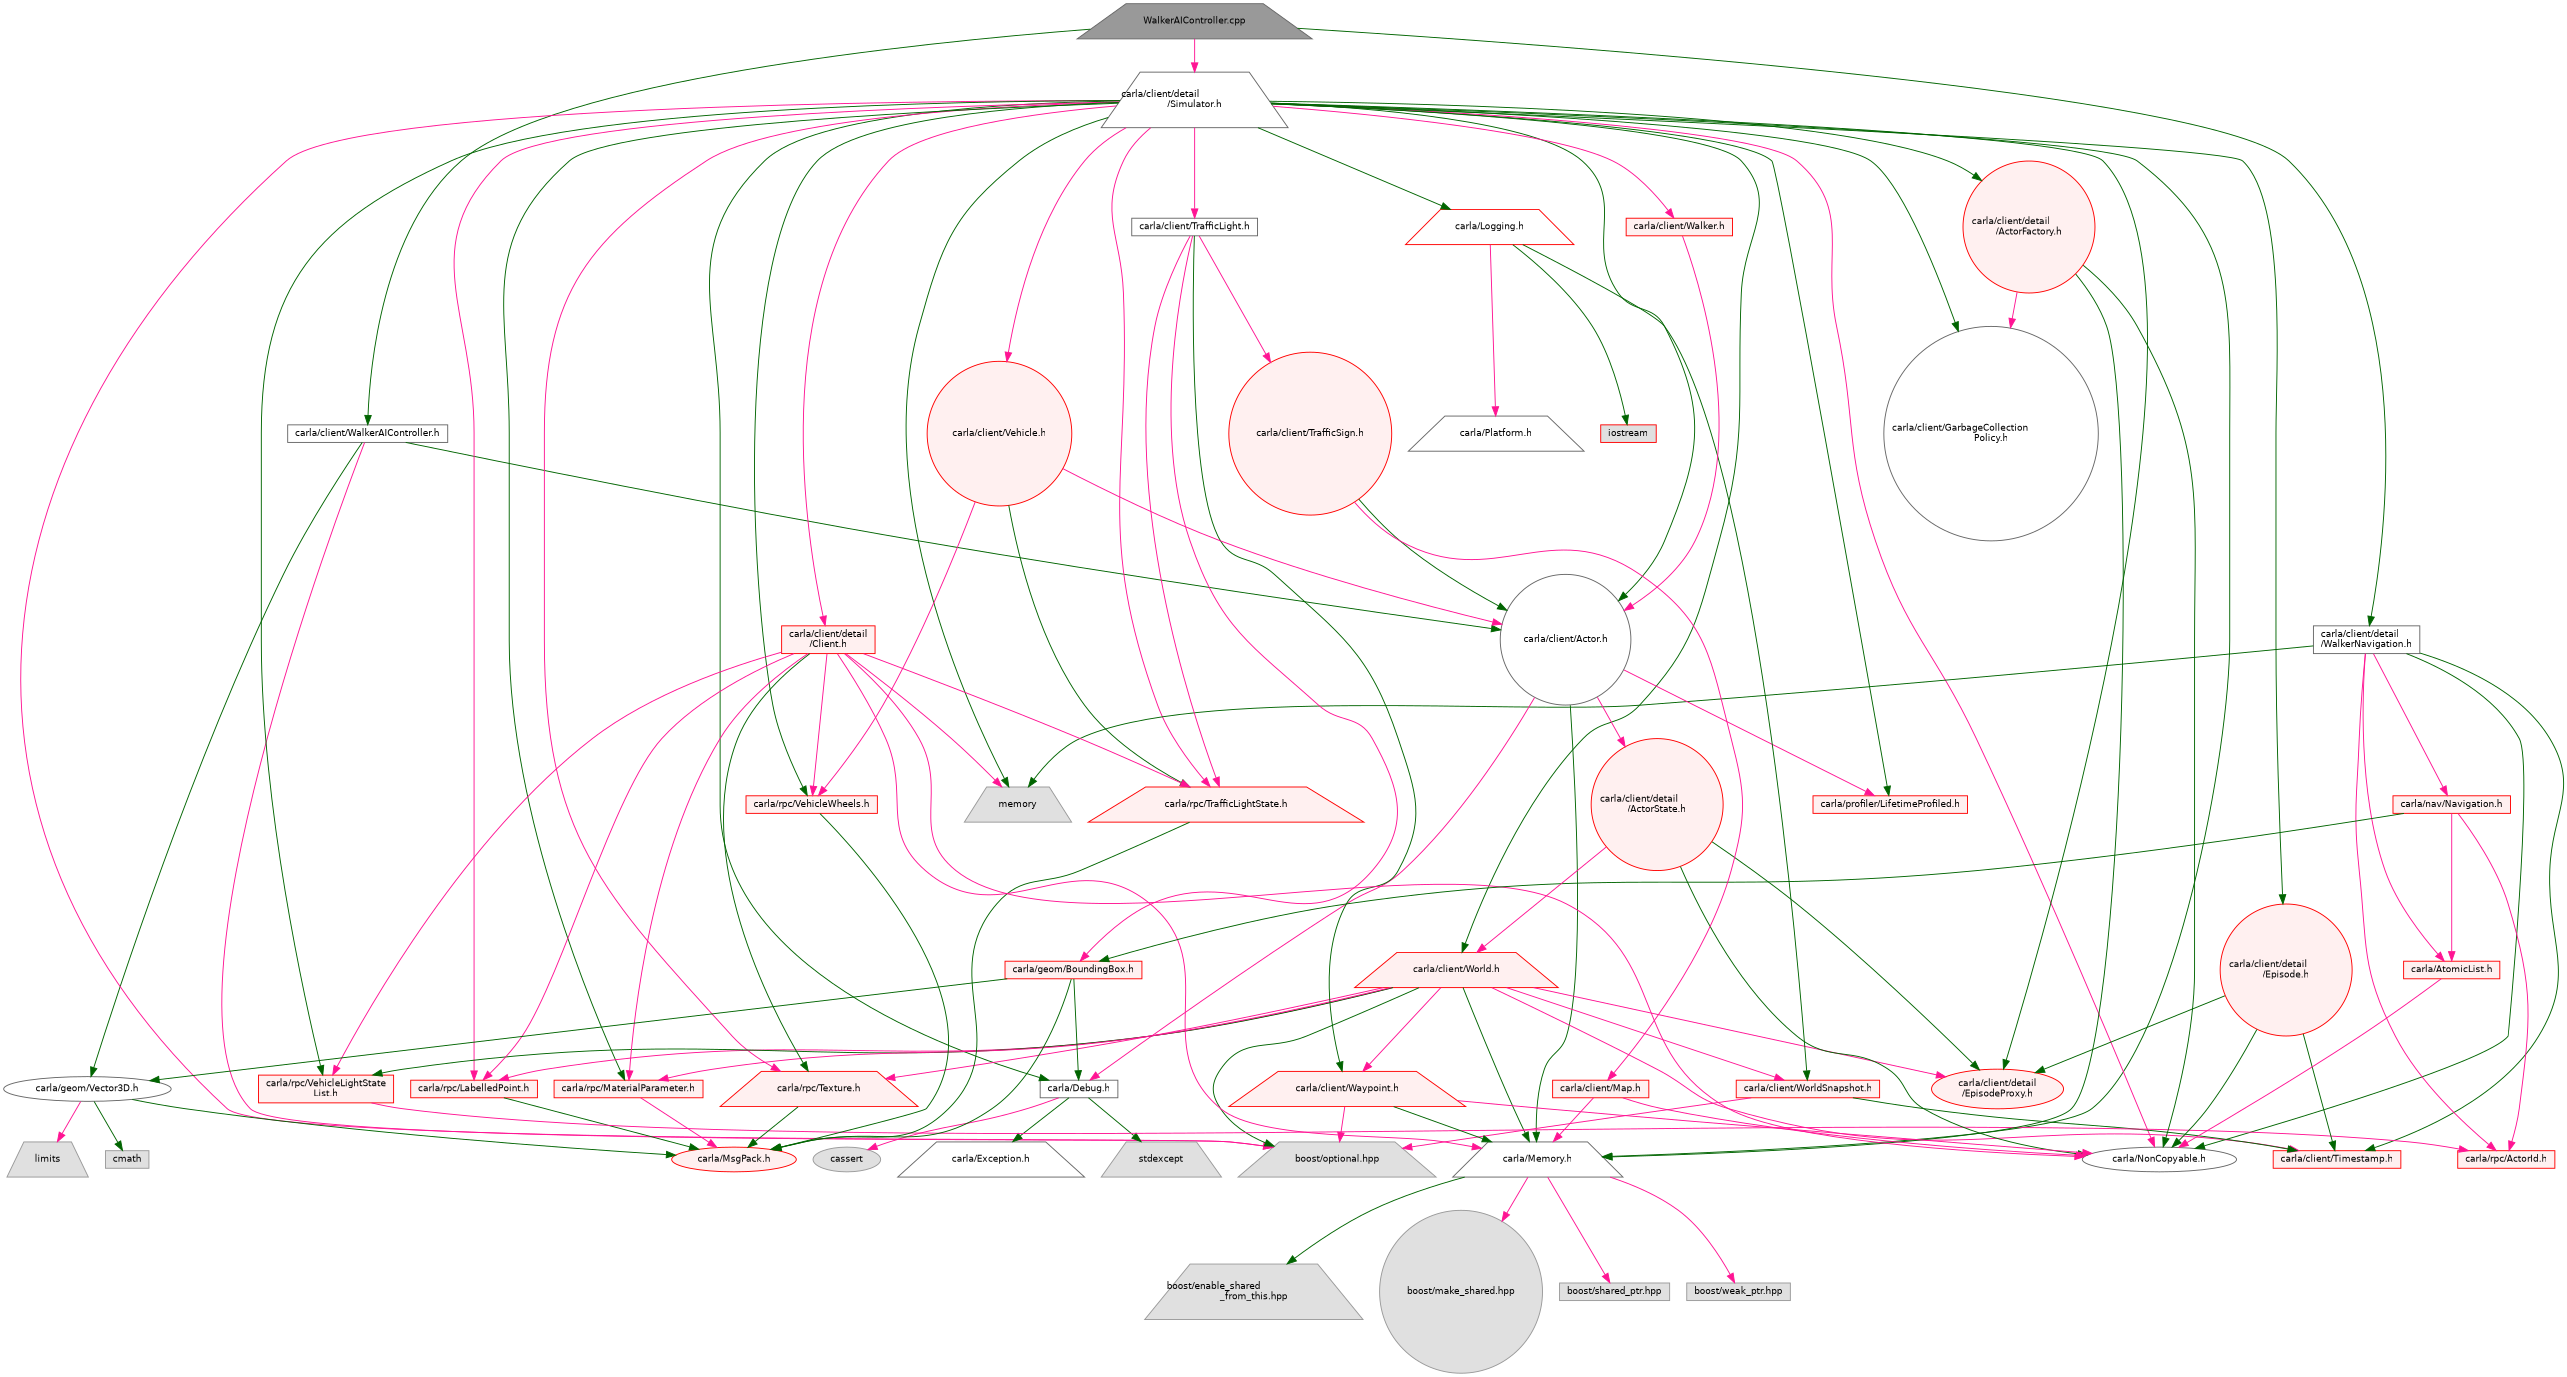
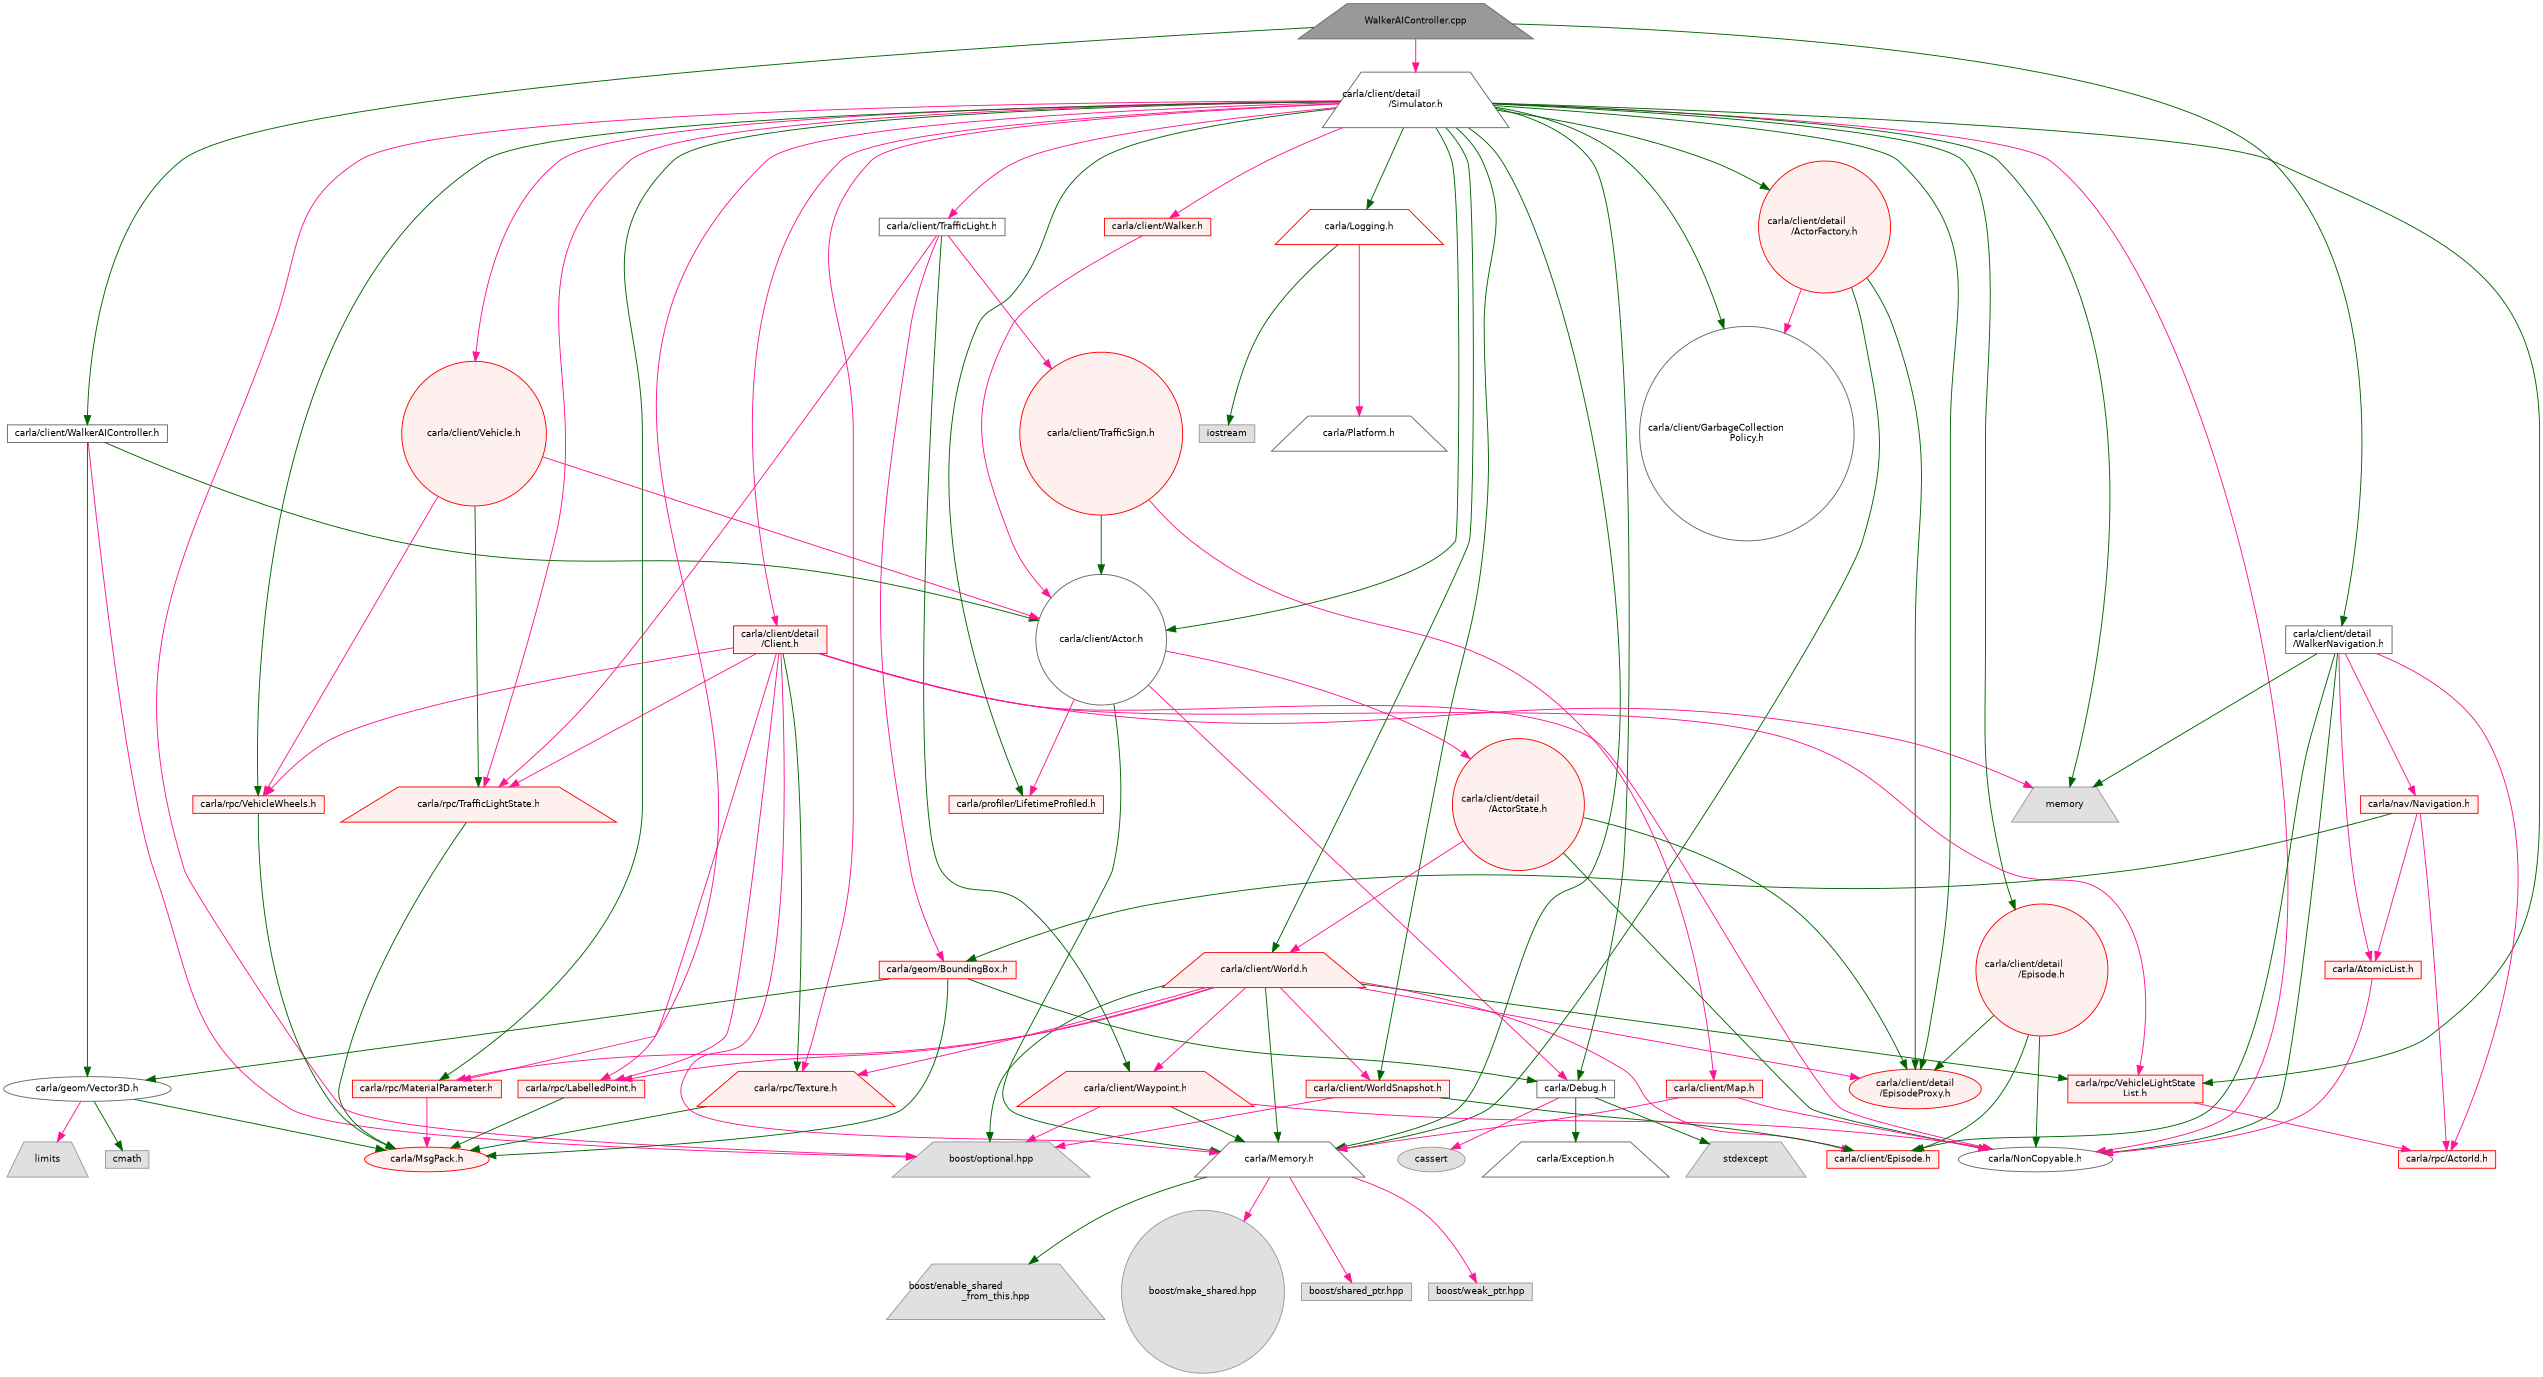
node "iostream": color red -> grey60
edge "carla/Logging.h" -> "carla/client/WorldSnapshot.h": now "carla/client/detail /Simulator.h" -> "carla/client/WorldSnapshot.h"
edge "carla/client/detail /ActorFactory.h" -> "carla/NonCopyable.h": now "carla/client/detail /ActorFactory.h" -> "carla/client/detail /EpisodeProxy.h"
node "carla/client/Timestamp.h": label "carla/client/Timestamp.h" -> "carla/client/Episode.h"
